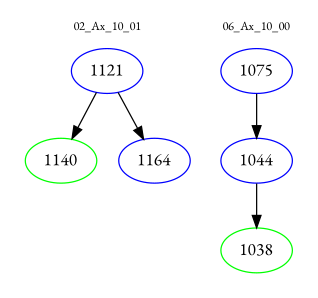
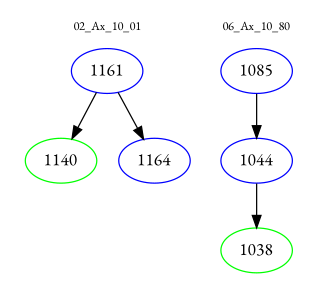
cluster "06_Ax_10_00": label "06_Ax_10_00" -> "06_Ax_10_80"
node "1121": label "1121" -> "1161"
node "1075": label "1075" -> "1085"
